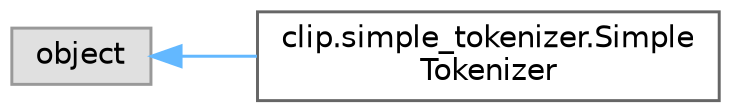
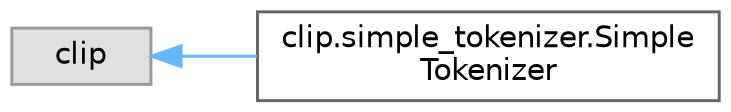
node "object": label "object" -> "clip"
